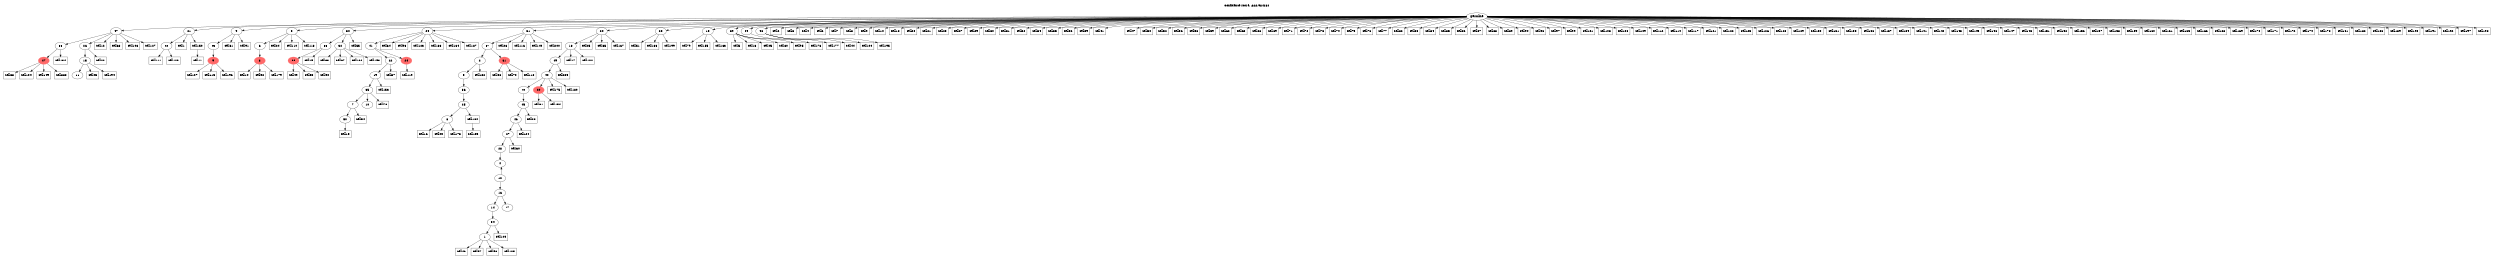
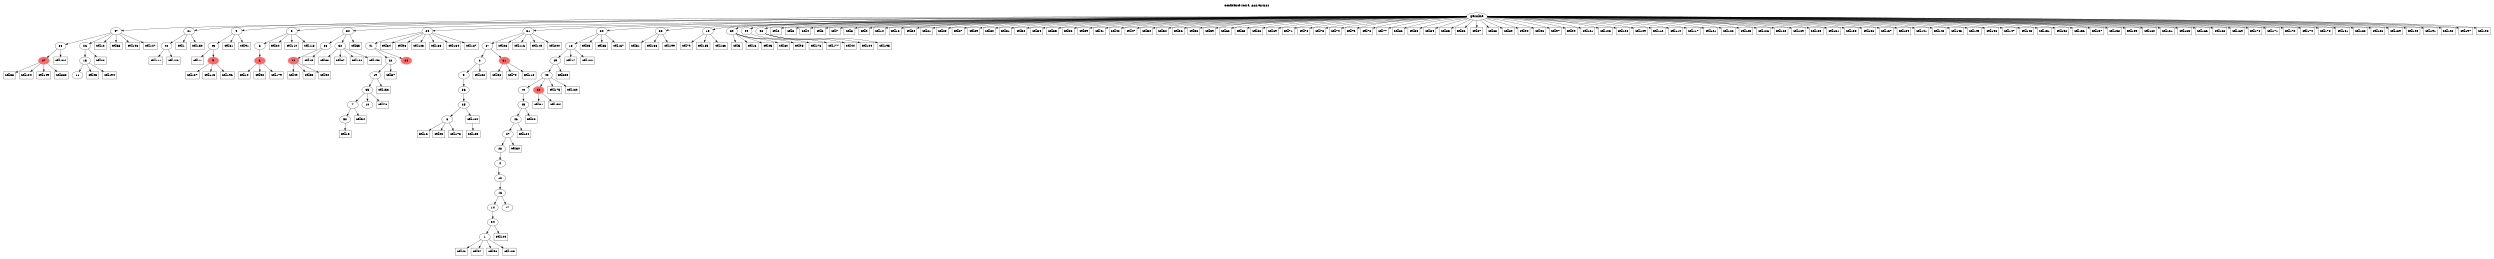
node "cell42": added
edge "cell150" -> "cell11": now "43" -> "cell11"
node "cell119": removed
edge "12" -> "4": reversed
